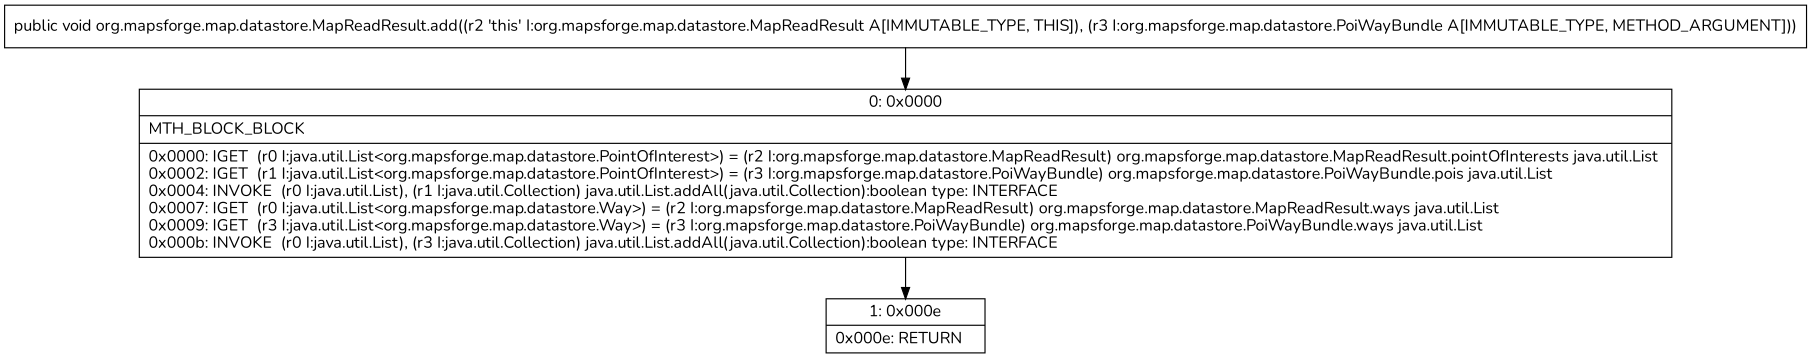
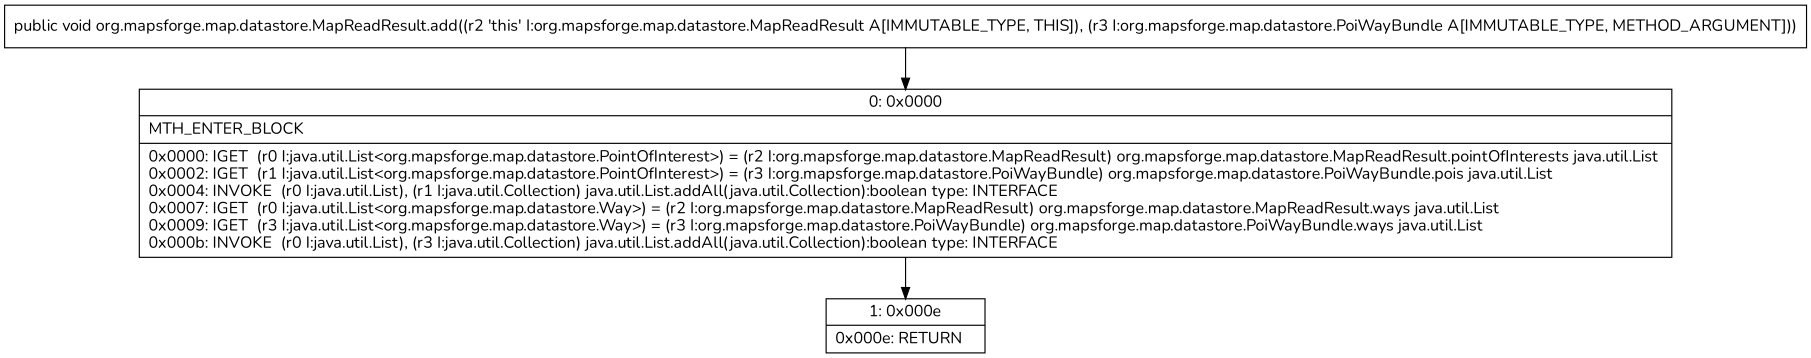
node "0: 0x0000": text "MTH_BLOCK_BLOCK" -> "MTH_ENTER_BLOCK"
